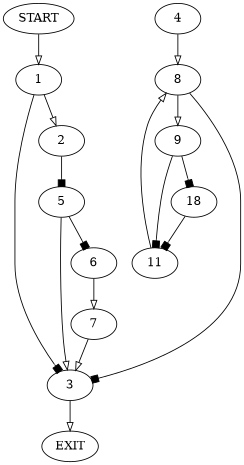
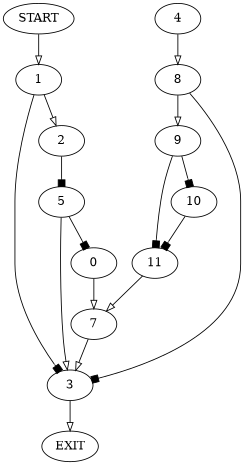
edge "11" -> "8": now "11" -> "7"
node "18": label "18" -> "10"
node "6": label "6" -> "0"
